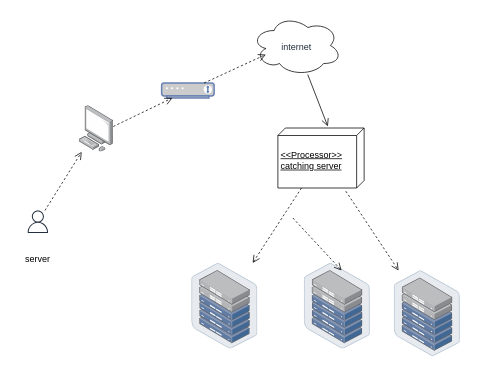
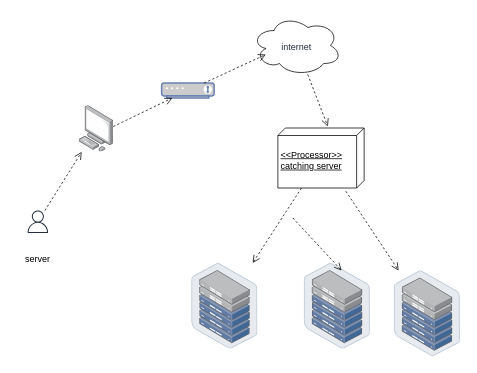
edge "internet" -> "<<Processor>> catching server": style solid -> dashed
